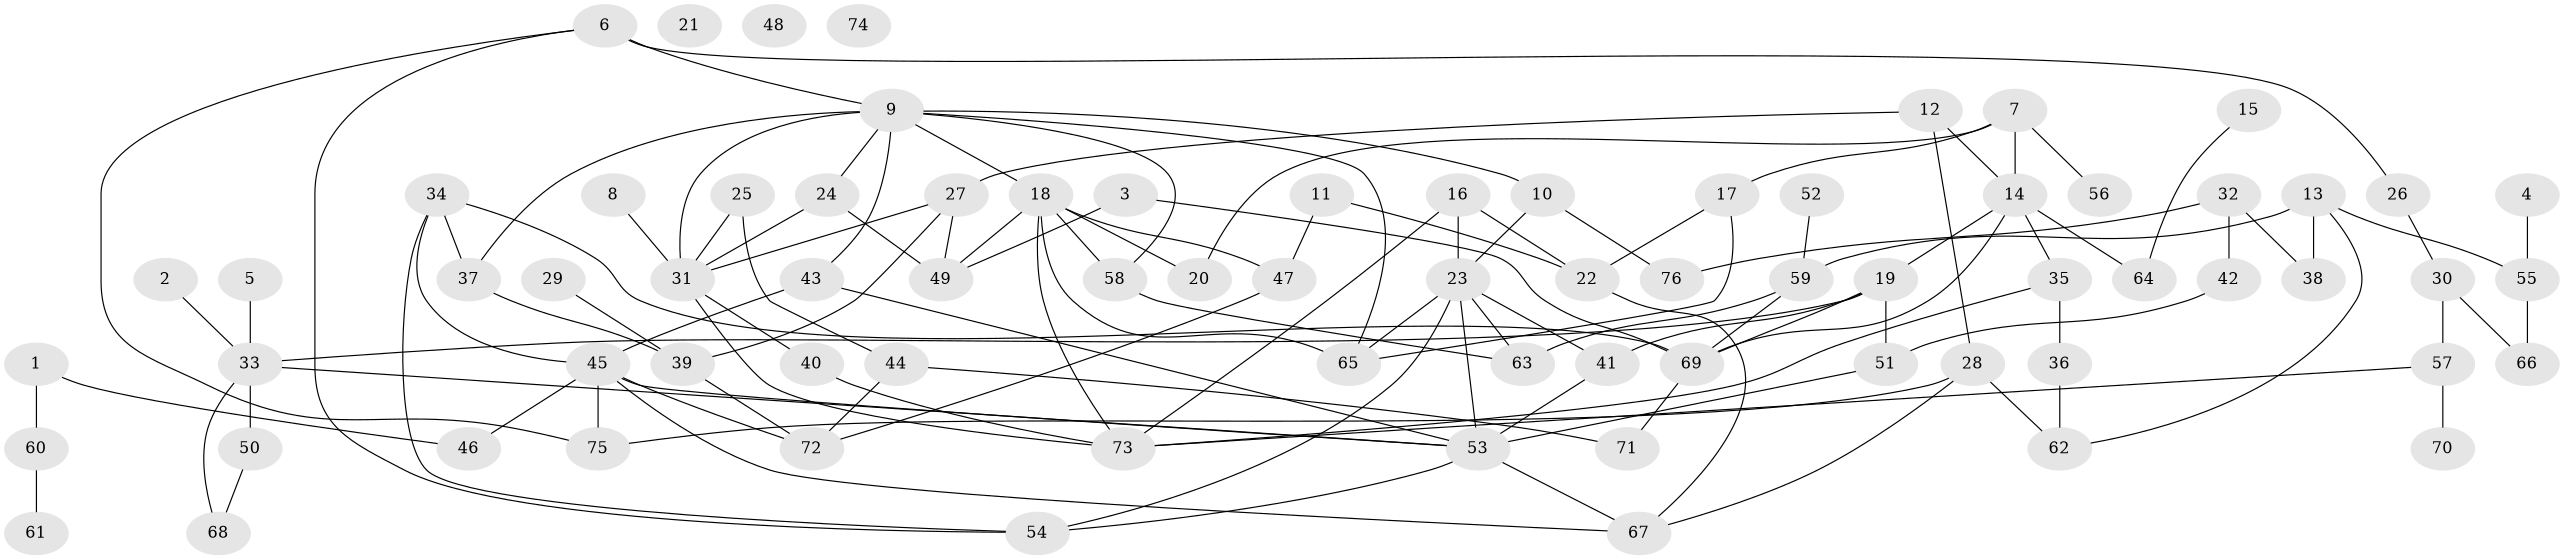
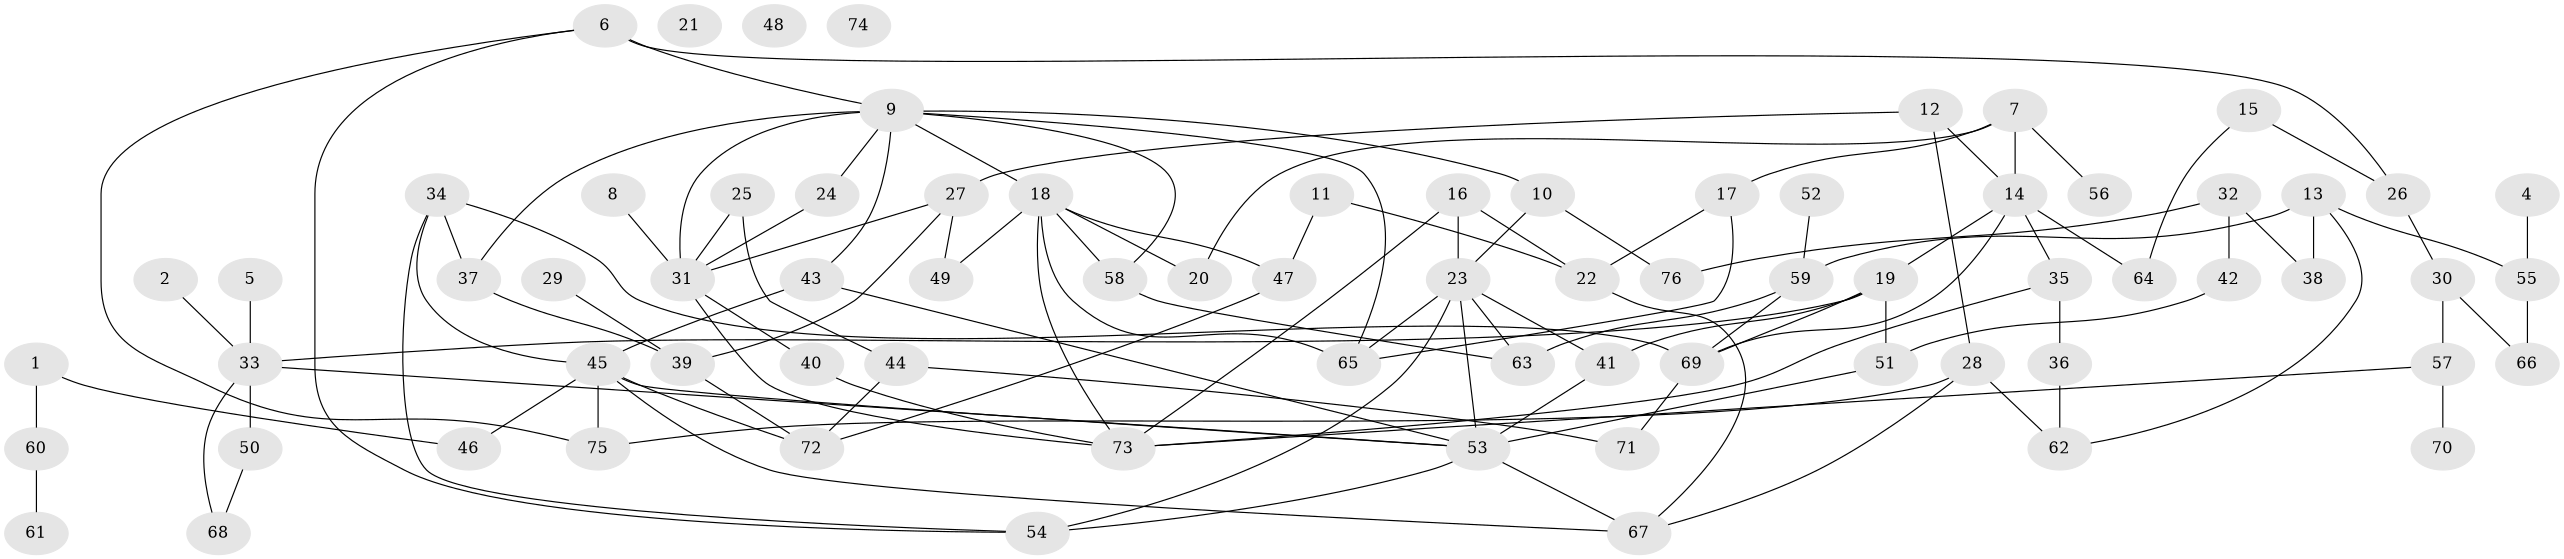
edge "15" -- "26": added
node "3": removed
edge "24" -- "49": removed
